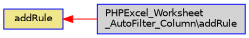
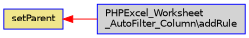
node "addRule": label "addRule" -> "setParent"
